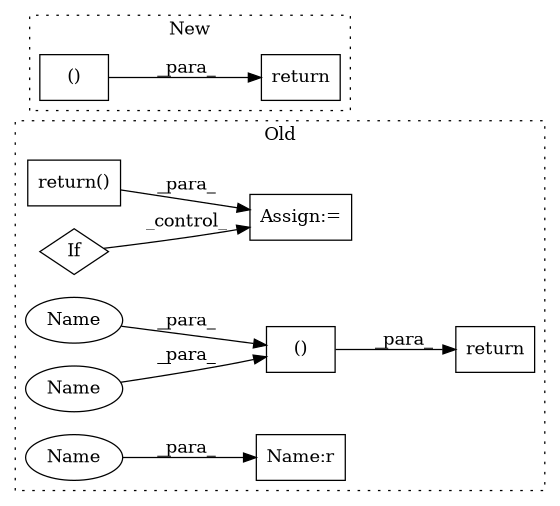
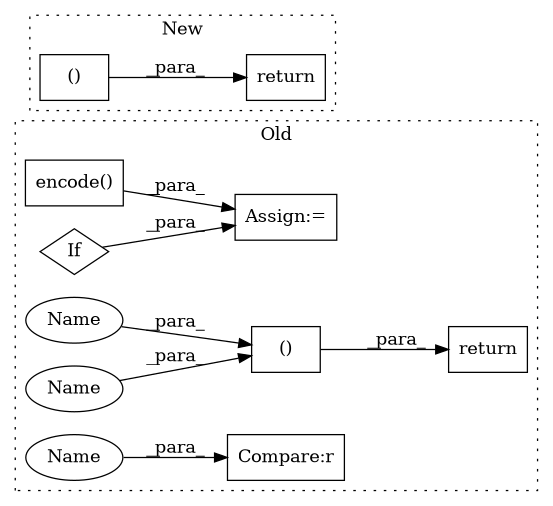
node "return()": label "return()" -> "encode()"
edge "If" -> "Assign:=": label "_control_" -> "_para_"
node "Name:r": label "Name:r" -> "Compare:r"
